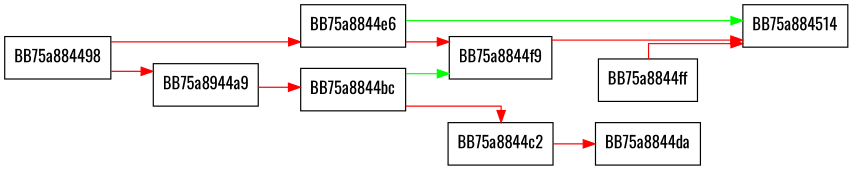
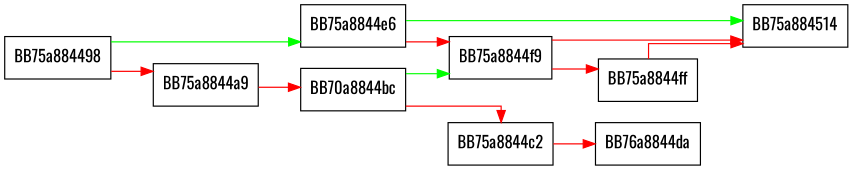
edge "BB75a884498" -> "BB75a8844e6": color red -> green
edge "BB75a8844f9" -> "BB75a8844ff": added
node "BB75a8944a9": label "BB75a8944a9" -> "BB75a8844a9"
node "BB75a8844bc": label "BB75a8844bc" -> "BB70a8844bc"
node "BB75a8844da": label "BB75a8844da" -> "BB76a8844da"
